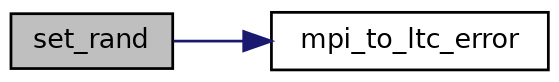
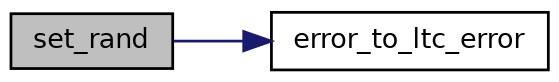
node "mpi_to_ltc_error": label "mpi_to_ltc_error" -> "error_to_ltc_error"
